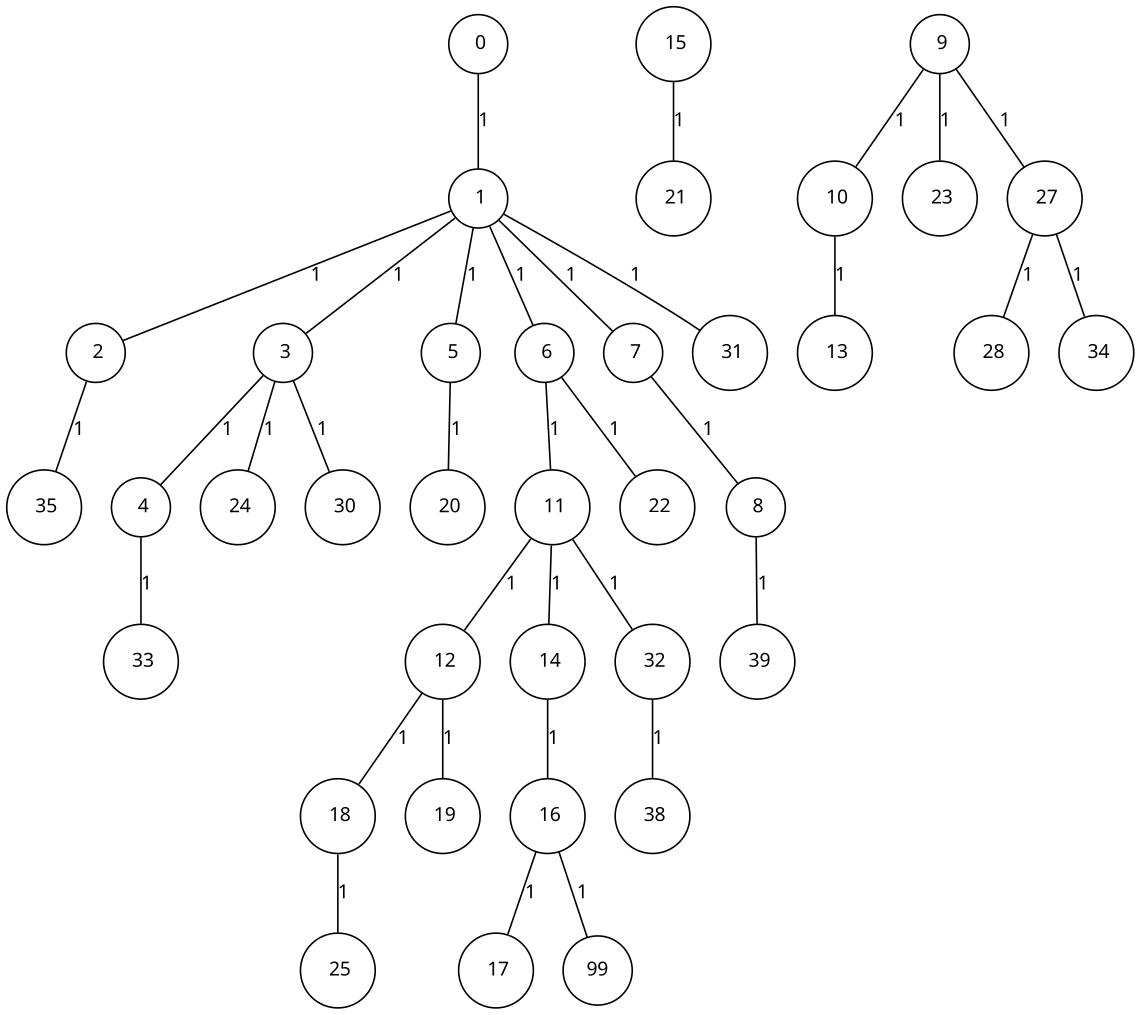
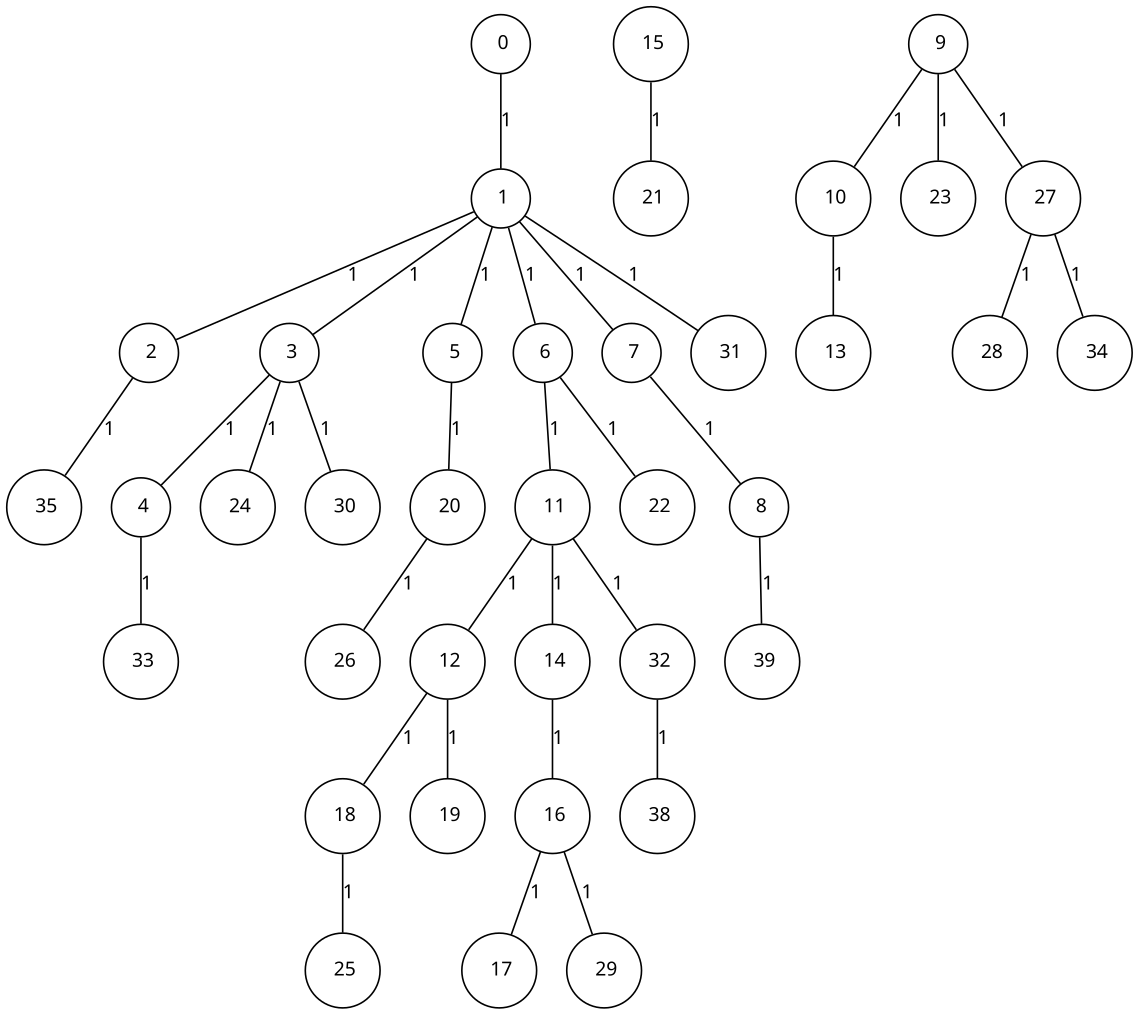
node "26": added
node "99": label "99" -> "29"
